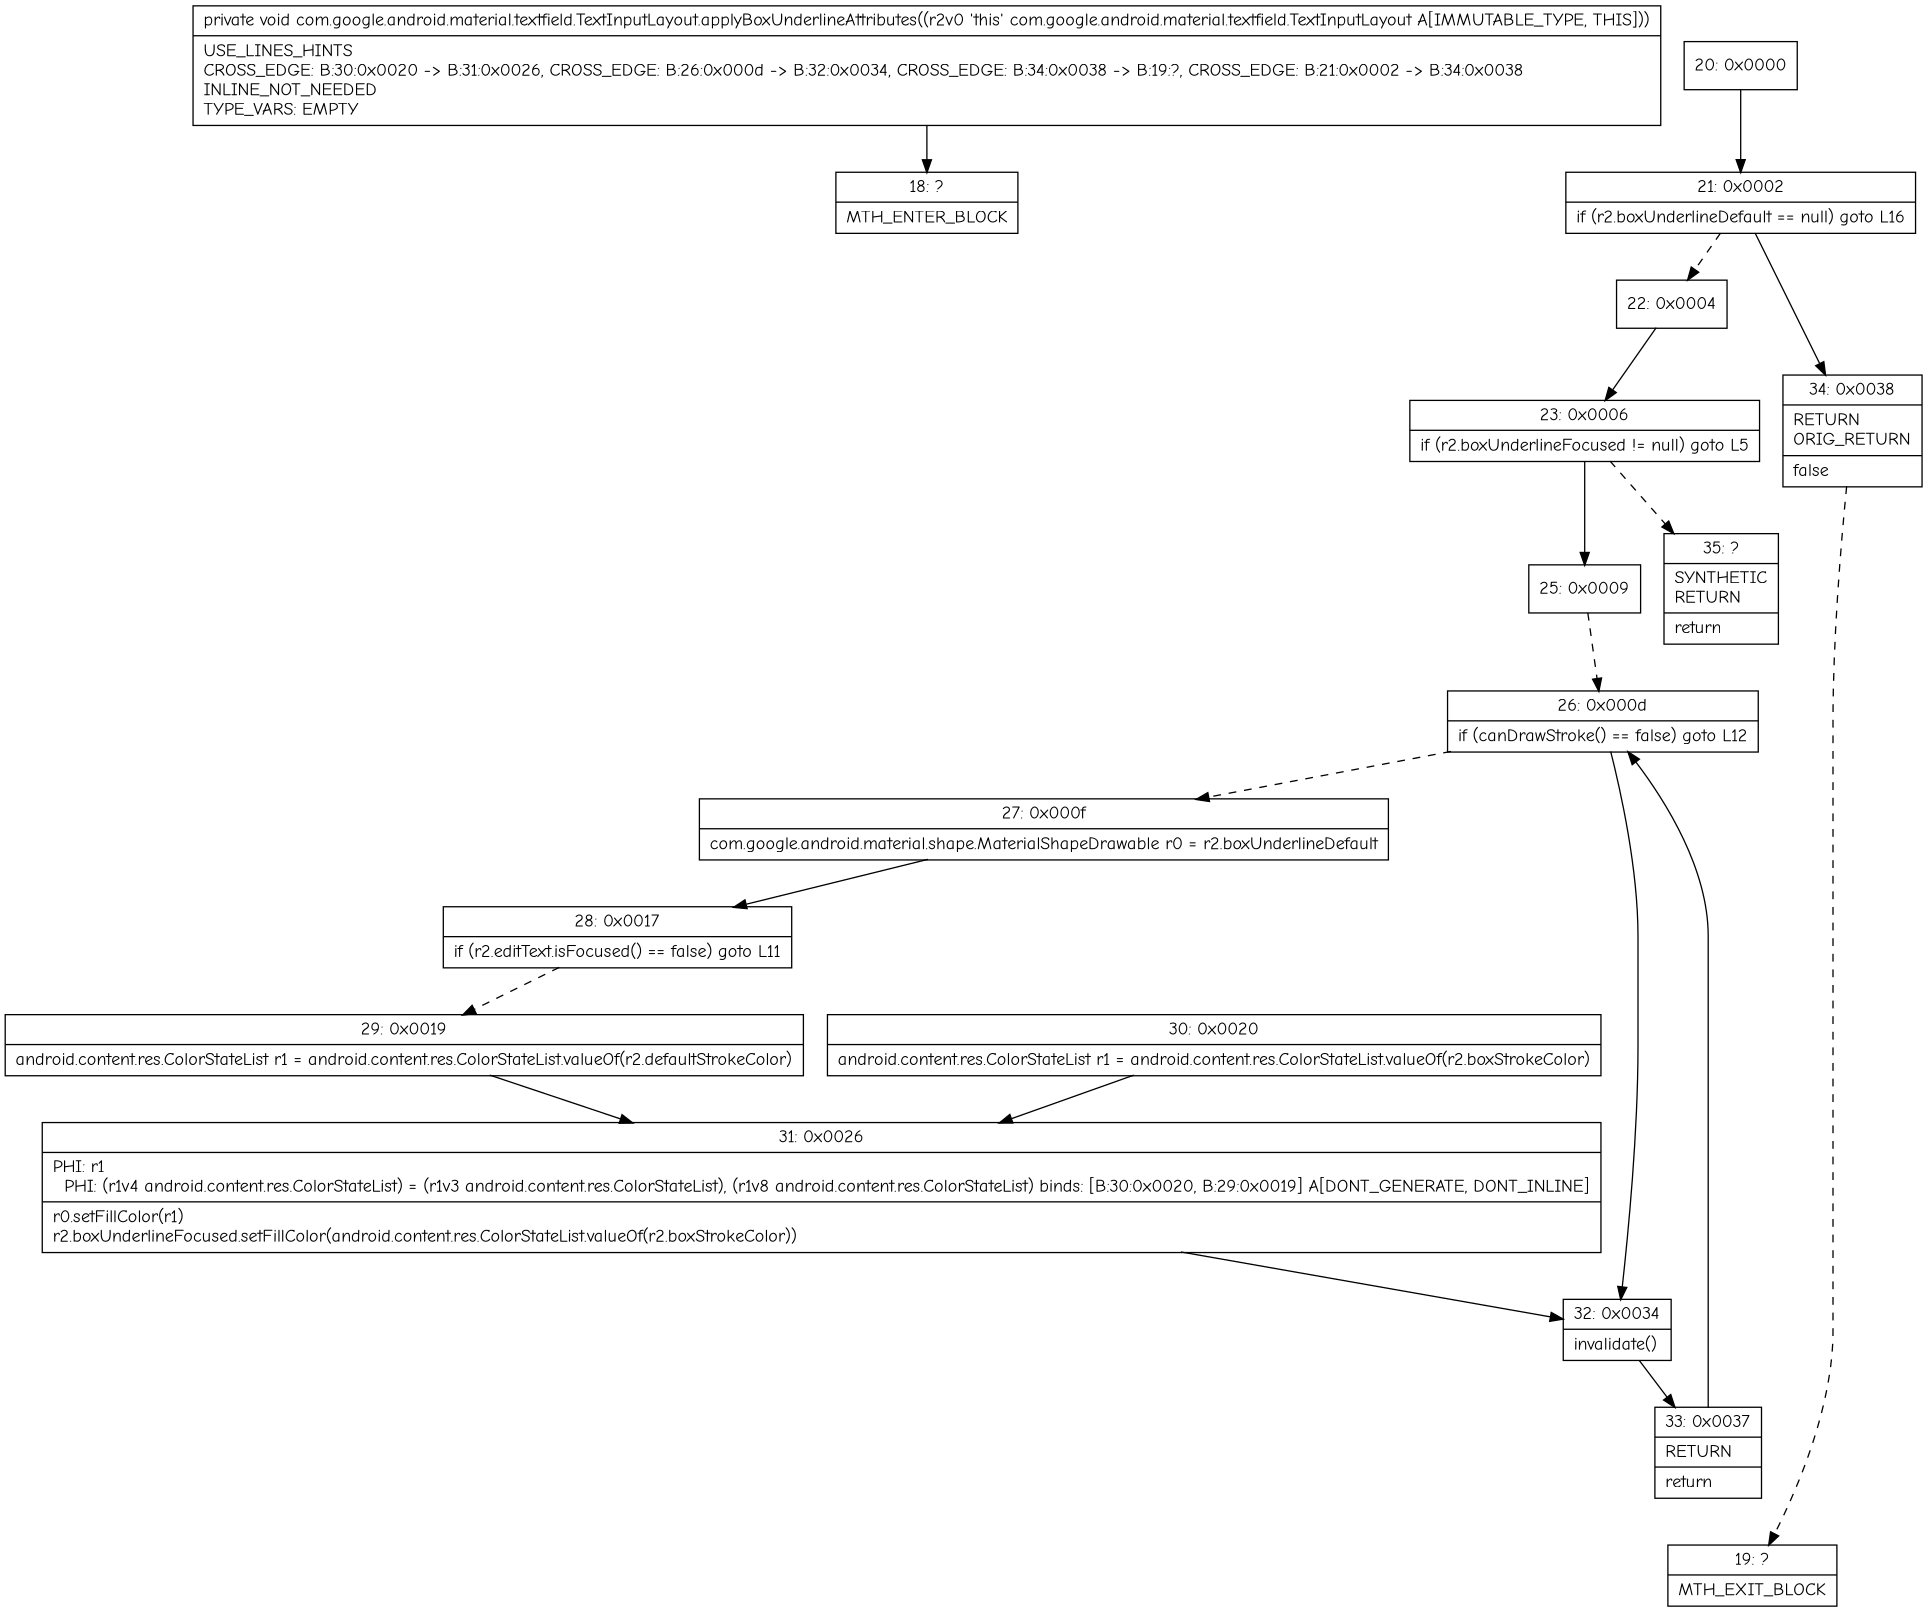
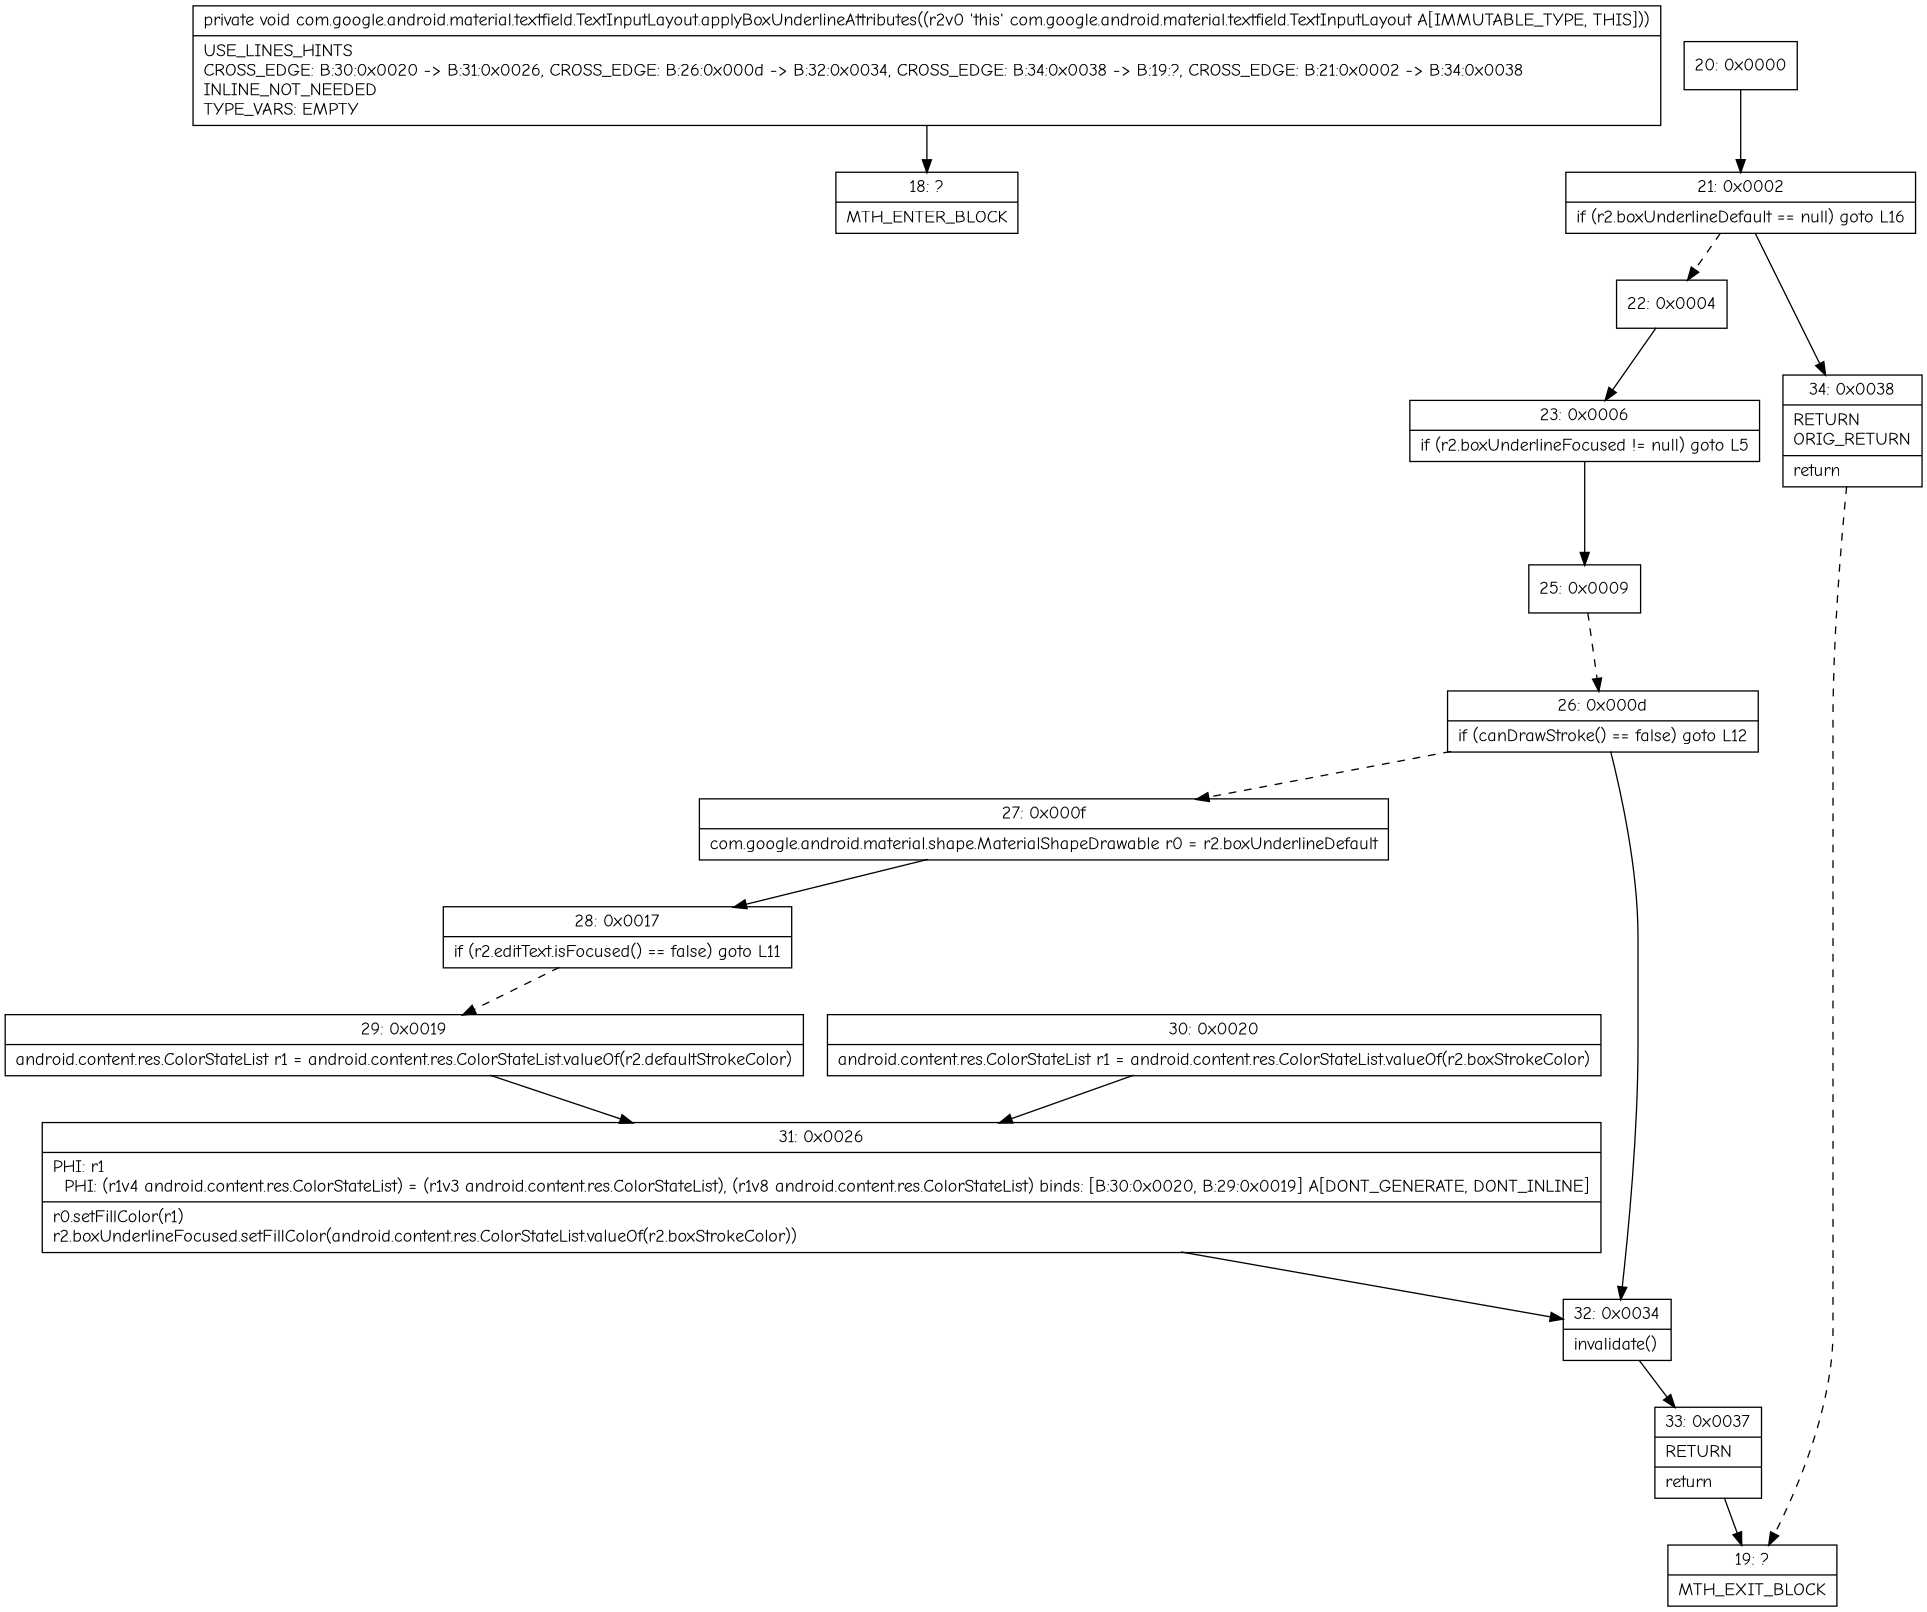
node "34: 0x0038": text "false" -> "return"
node "35: ?": removed
edge "33: 0x0037" -> "26: 0x000d": now "33: 0x0037" -> "19: ?"
